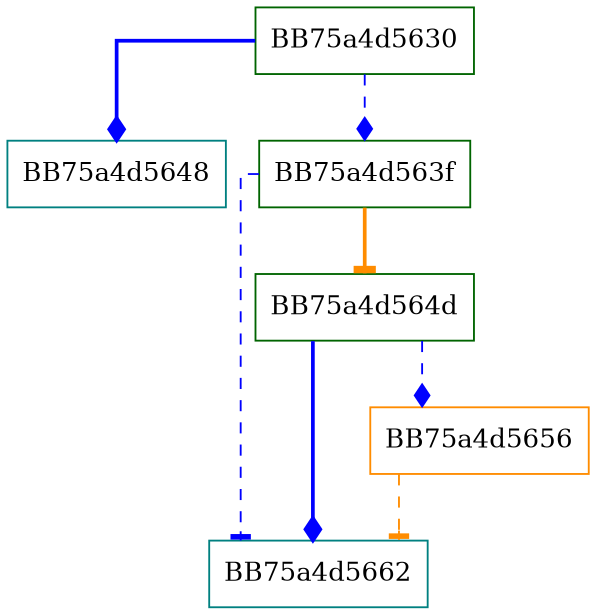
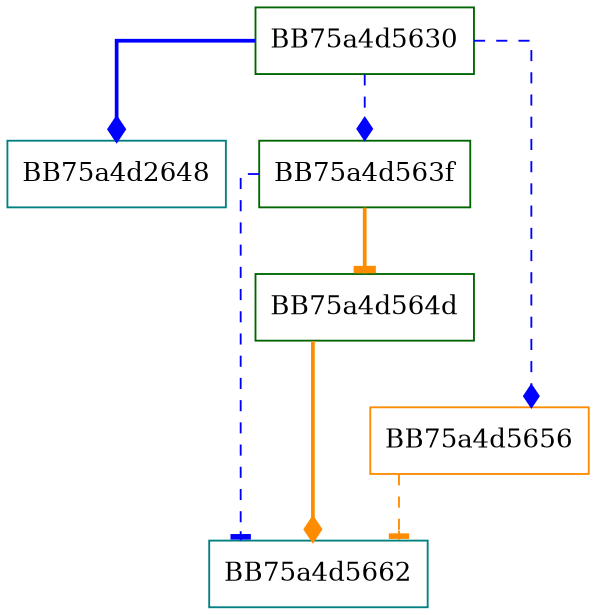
node "BB75a4d5648": label "BB75a4d5648" -> "BB75a4d2648"
edge "BB75a4d564d" -> "BB75a4d5656": now "BB75a4d5630" -> "BB75a4d5656"
edge "BB75a4d564d" -> "BB75a4d5662": color blue -> darkorange
